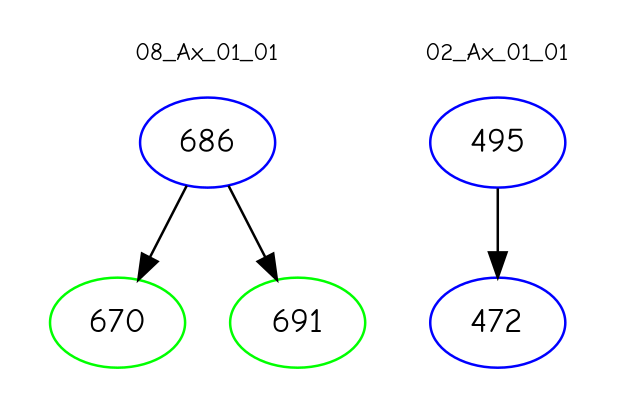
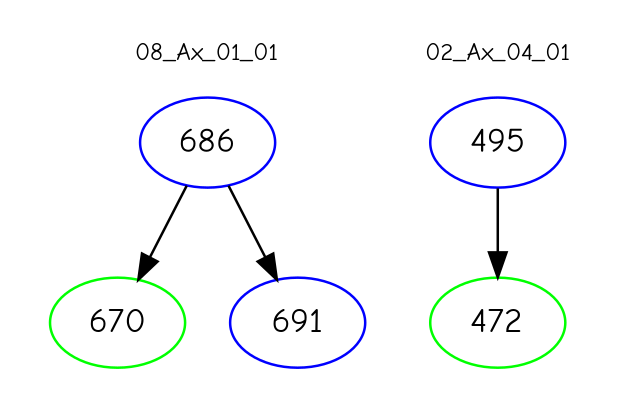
cluster "02_Ax_01_01": label "02_Ax_01_01" -> "02_Ax_04_01"
node "691": color green -> blue
node "472": color blue -> green
